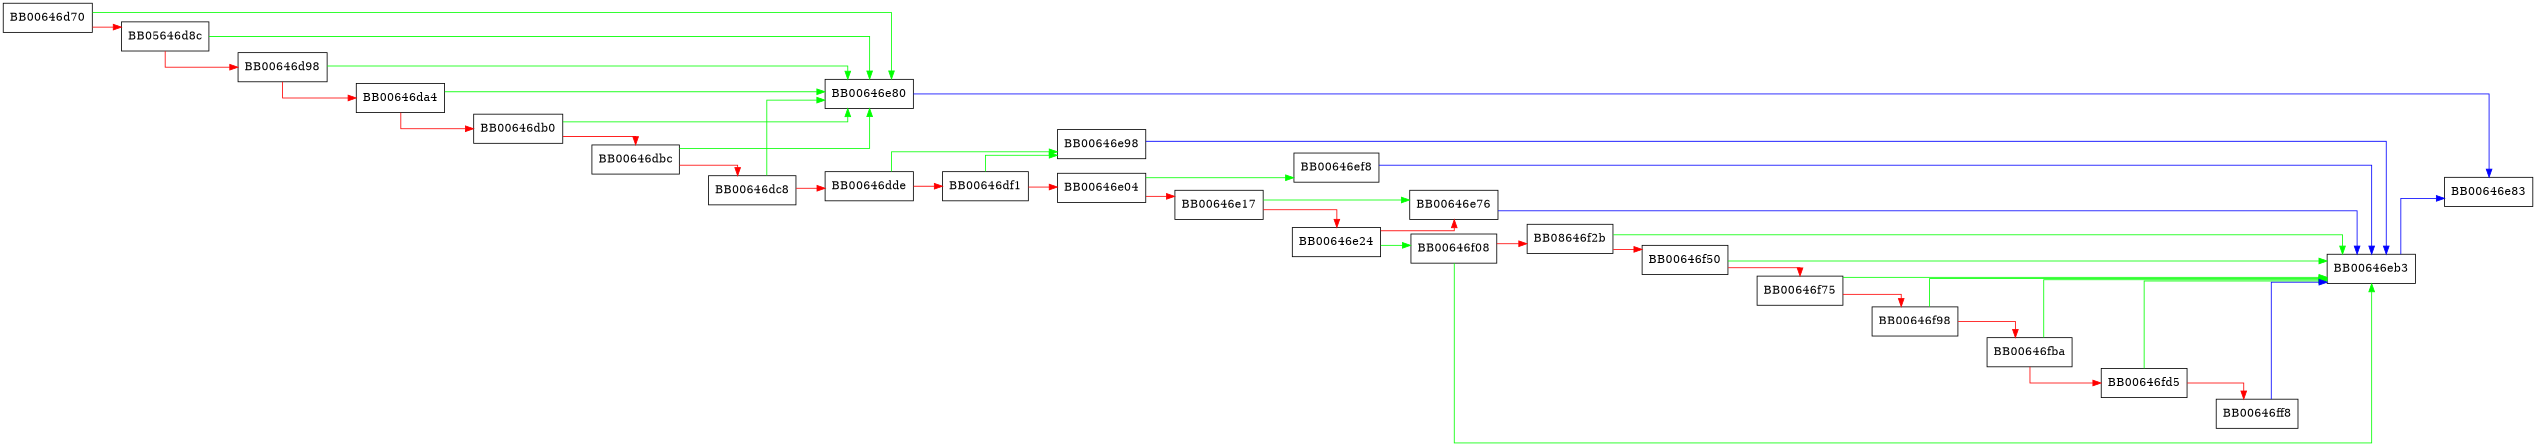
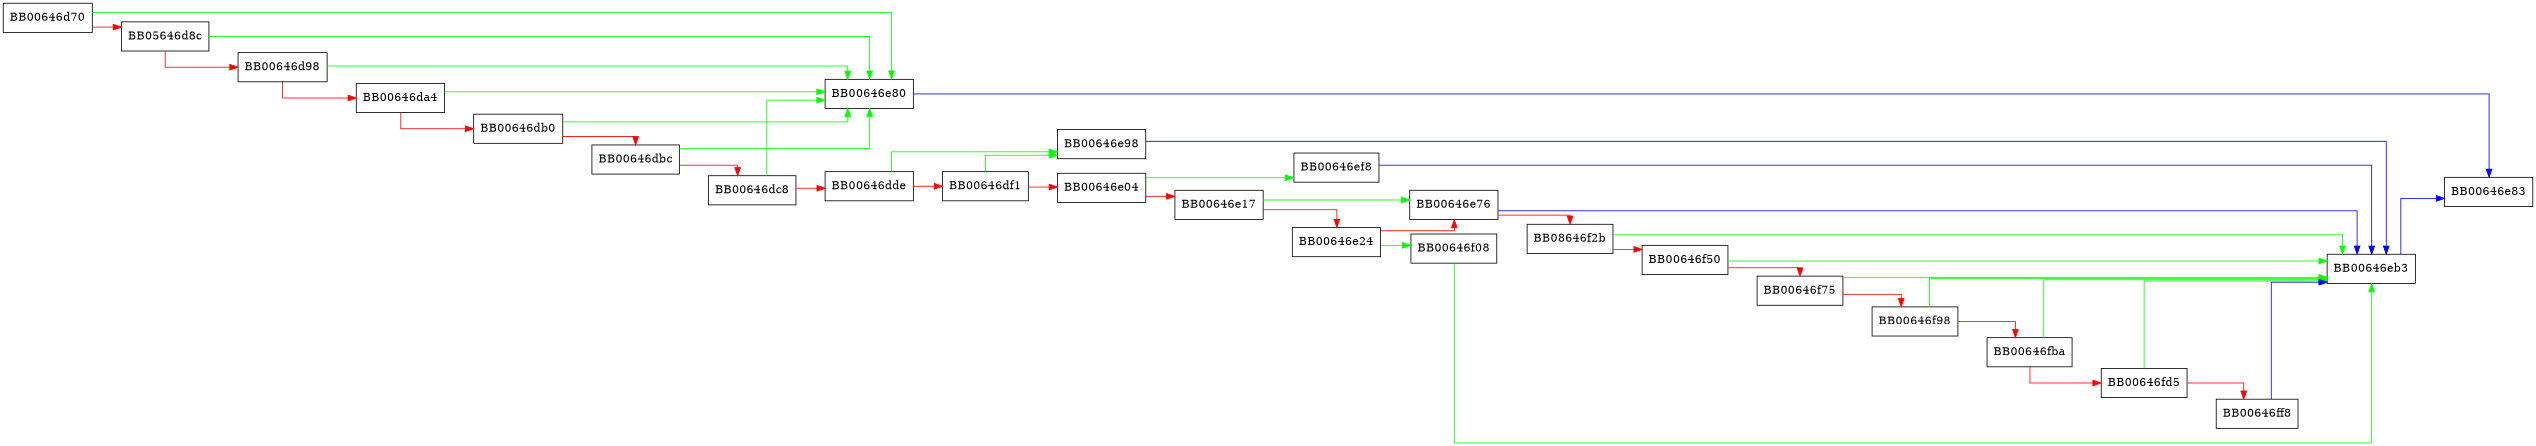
edge "BB00646f08" -> "BB08646f2b": now "BB00646e76" -> "BB08646f2b"
